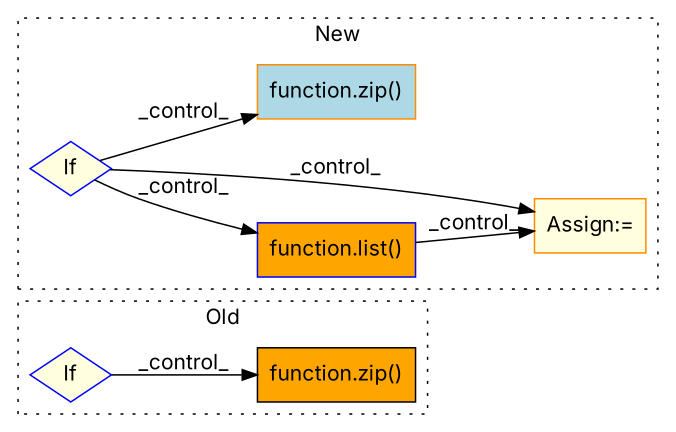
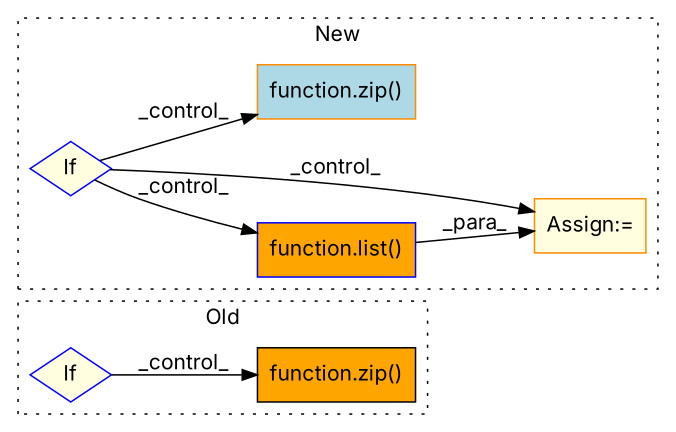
edge "function.list()" -> "Assign:=": label "_control_" -> "_para_"
